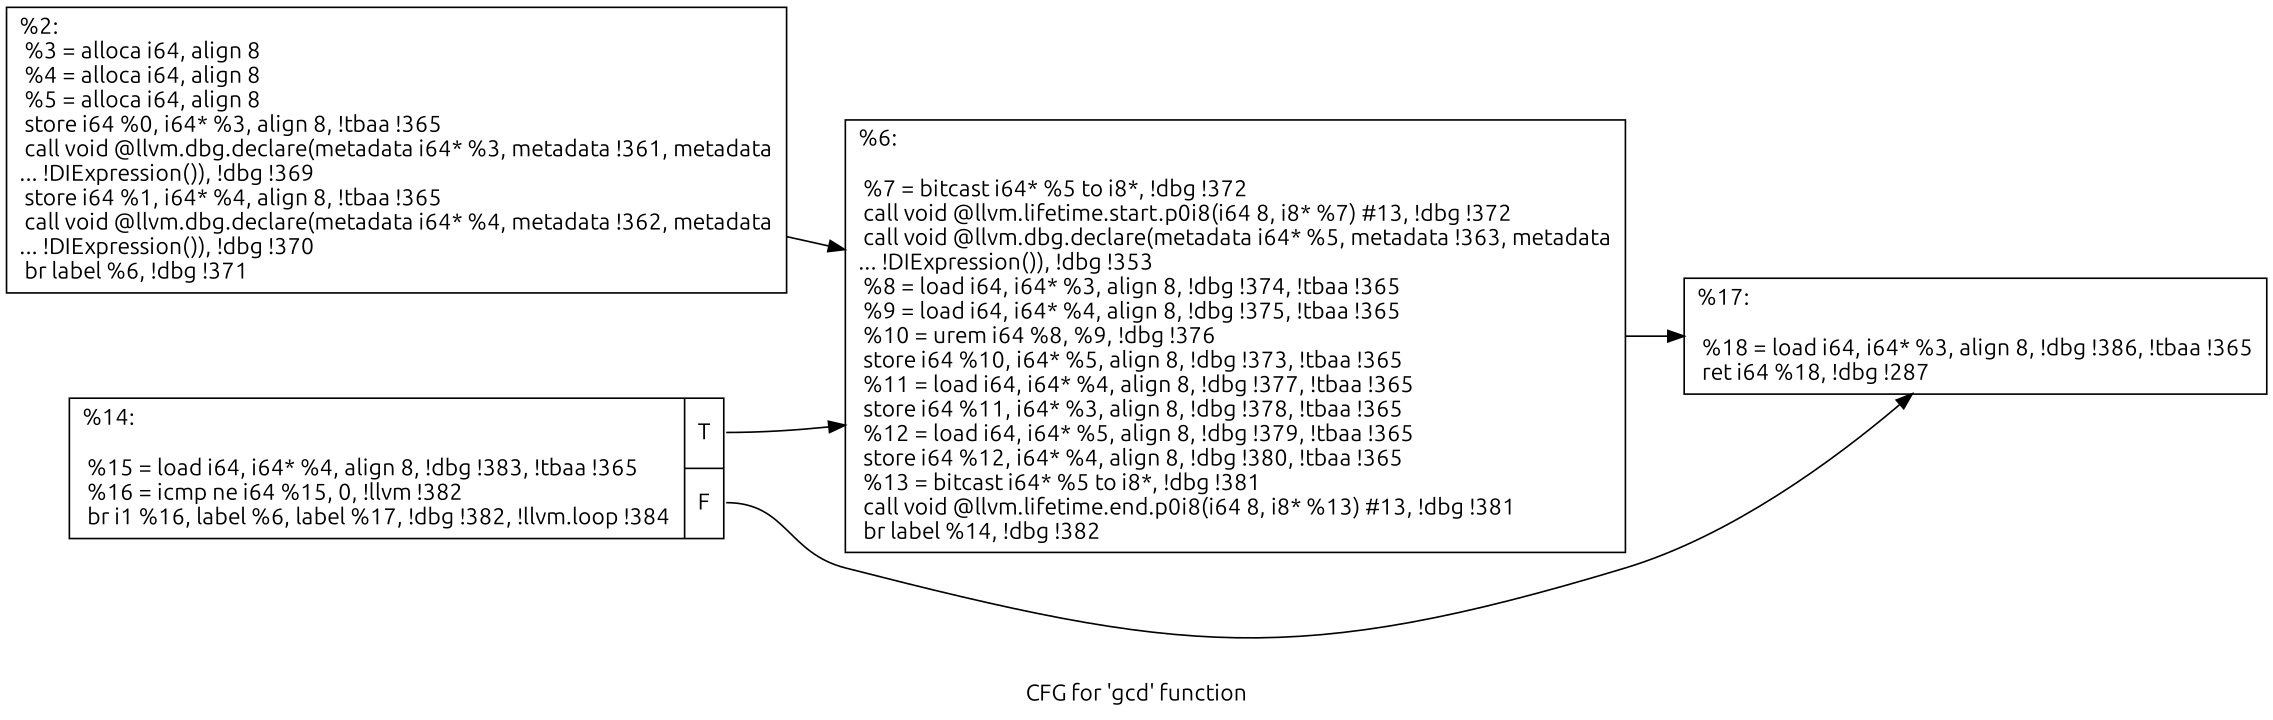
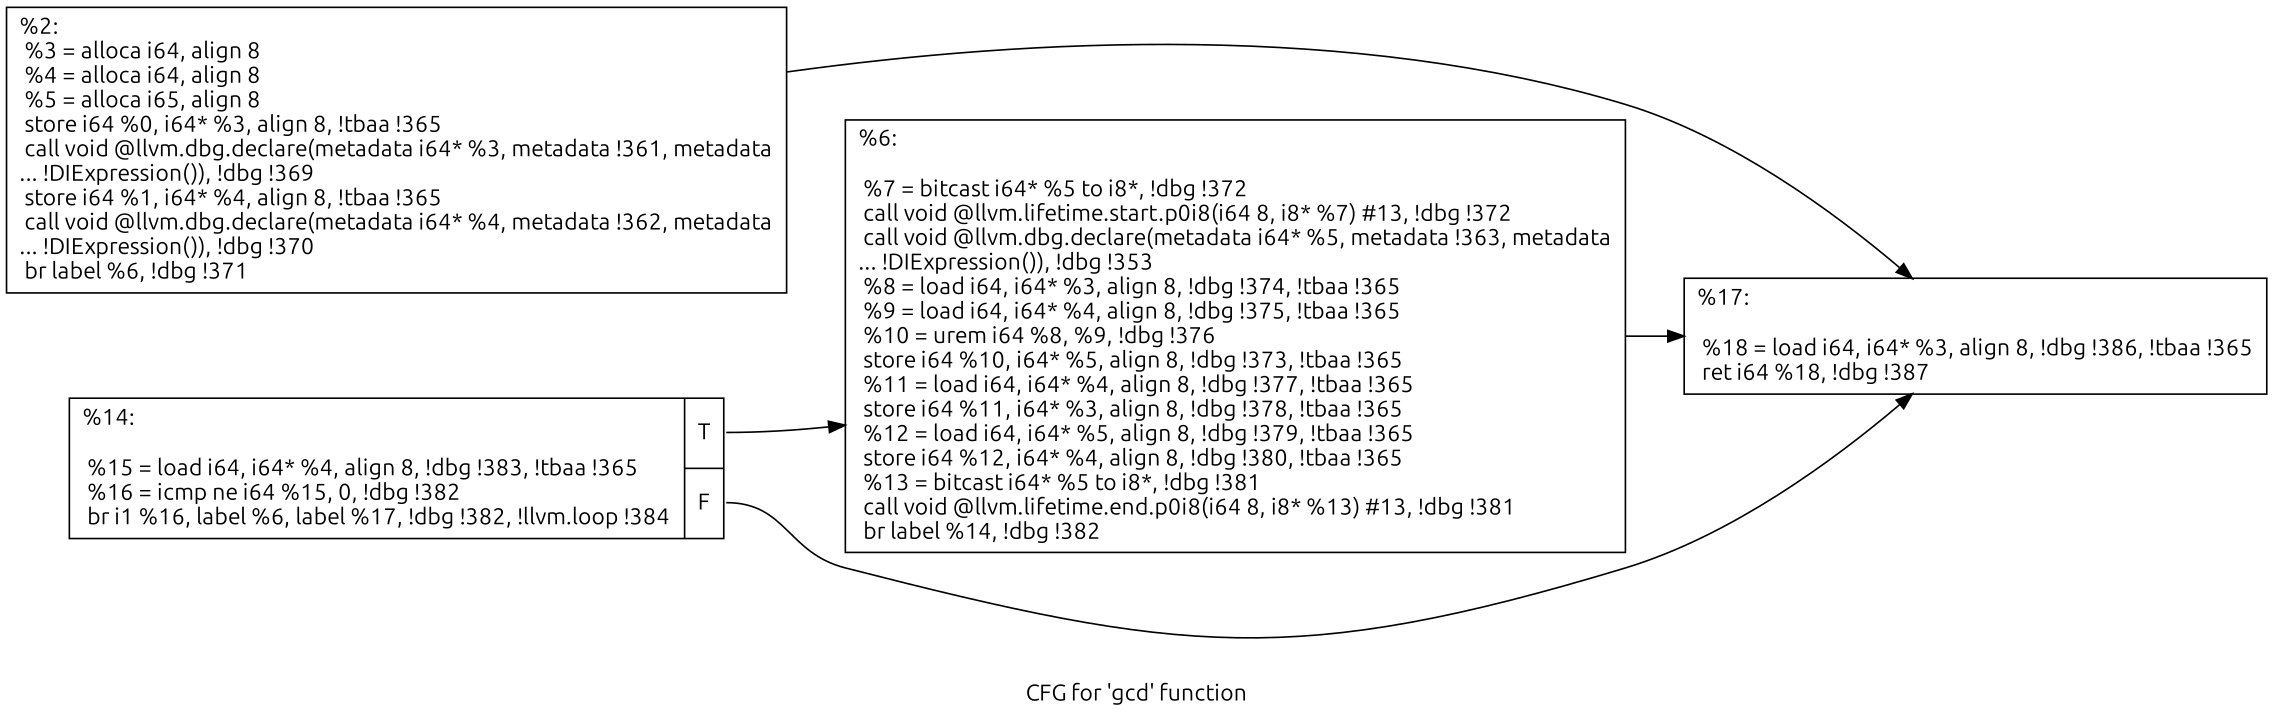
node "%2:": text "%5 = alloca i64, align 8" -> "%5 = alloca i65, align 8"
edge "%2:" -> "%6:": now "%2:" -> "%17:"
node "%17:": text "ret i64 %18, !dbg !287" -> "ret i64 %18, !dbg !387"
node "%14:": text "%16 = icmp ne i64 %15, 0, !llvm !382" -> "%16 = icmp ne i64 %15, 0, !dbg !382"
